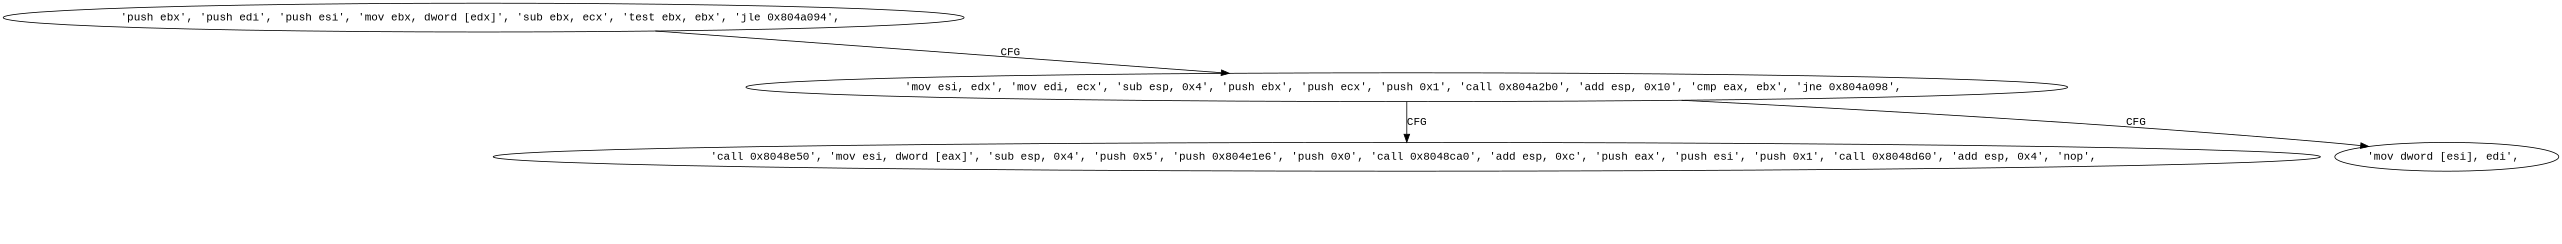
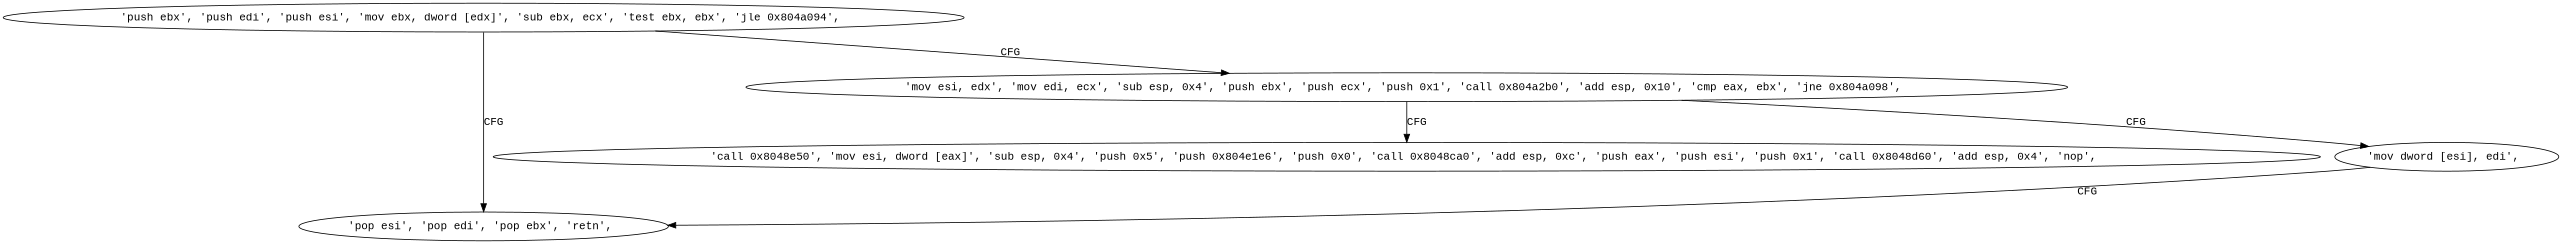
node "'pop esi', 'pop edi', 'pop ebx', 'retn',": added
